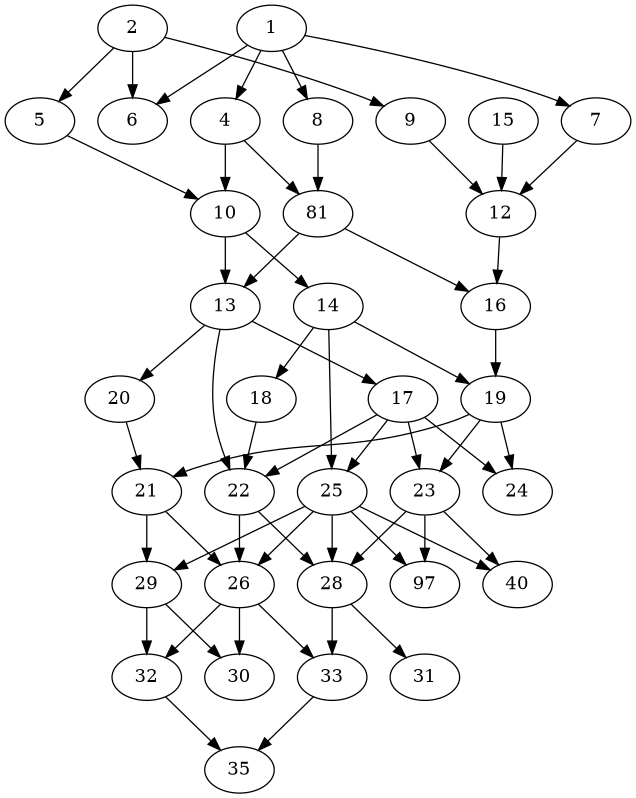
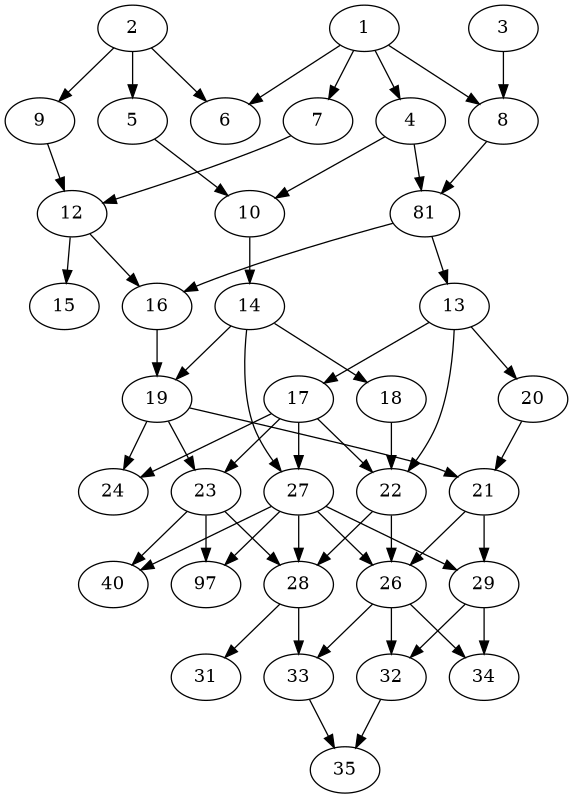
node "3": added
edge "15" -> "12": reversed
edge "10" -> "13": removed
node "25": label "25" -> "27"
node "30": label "30" -> "34"
